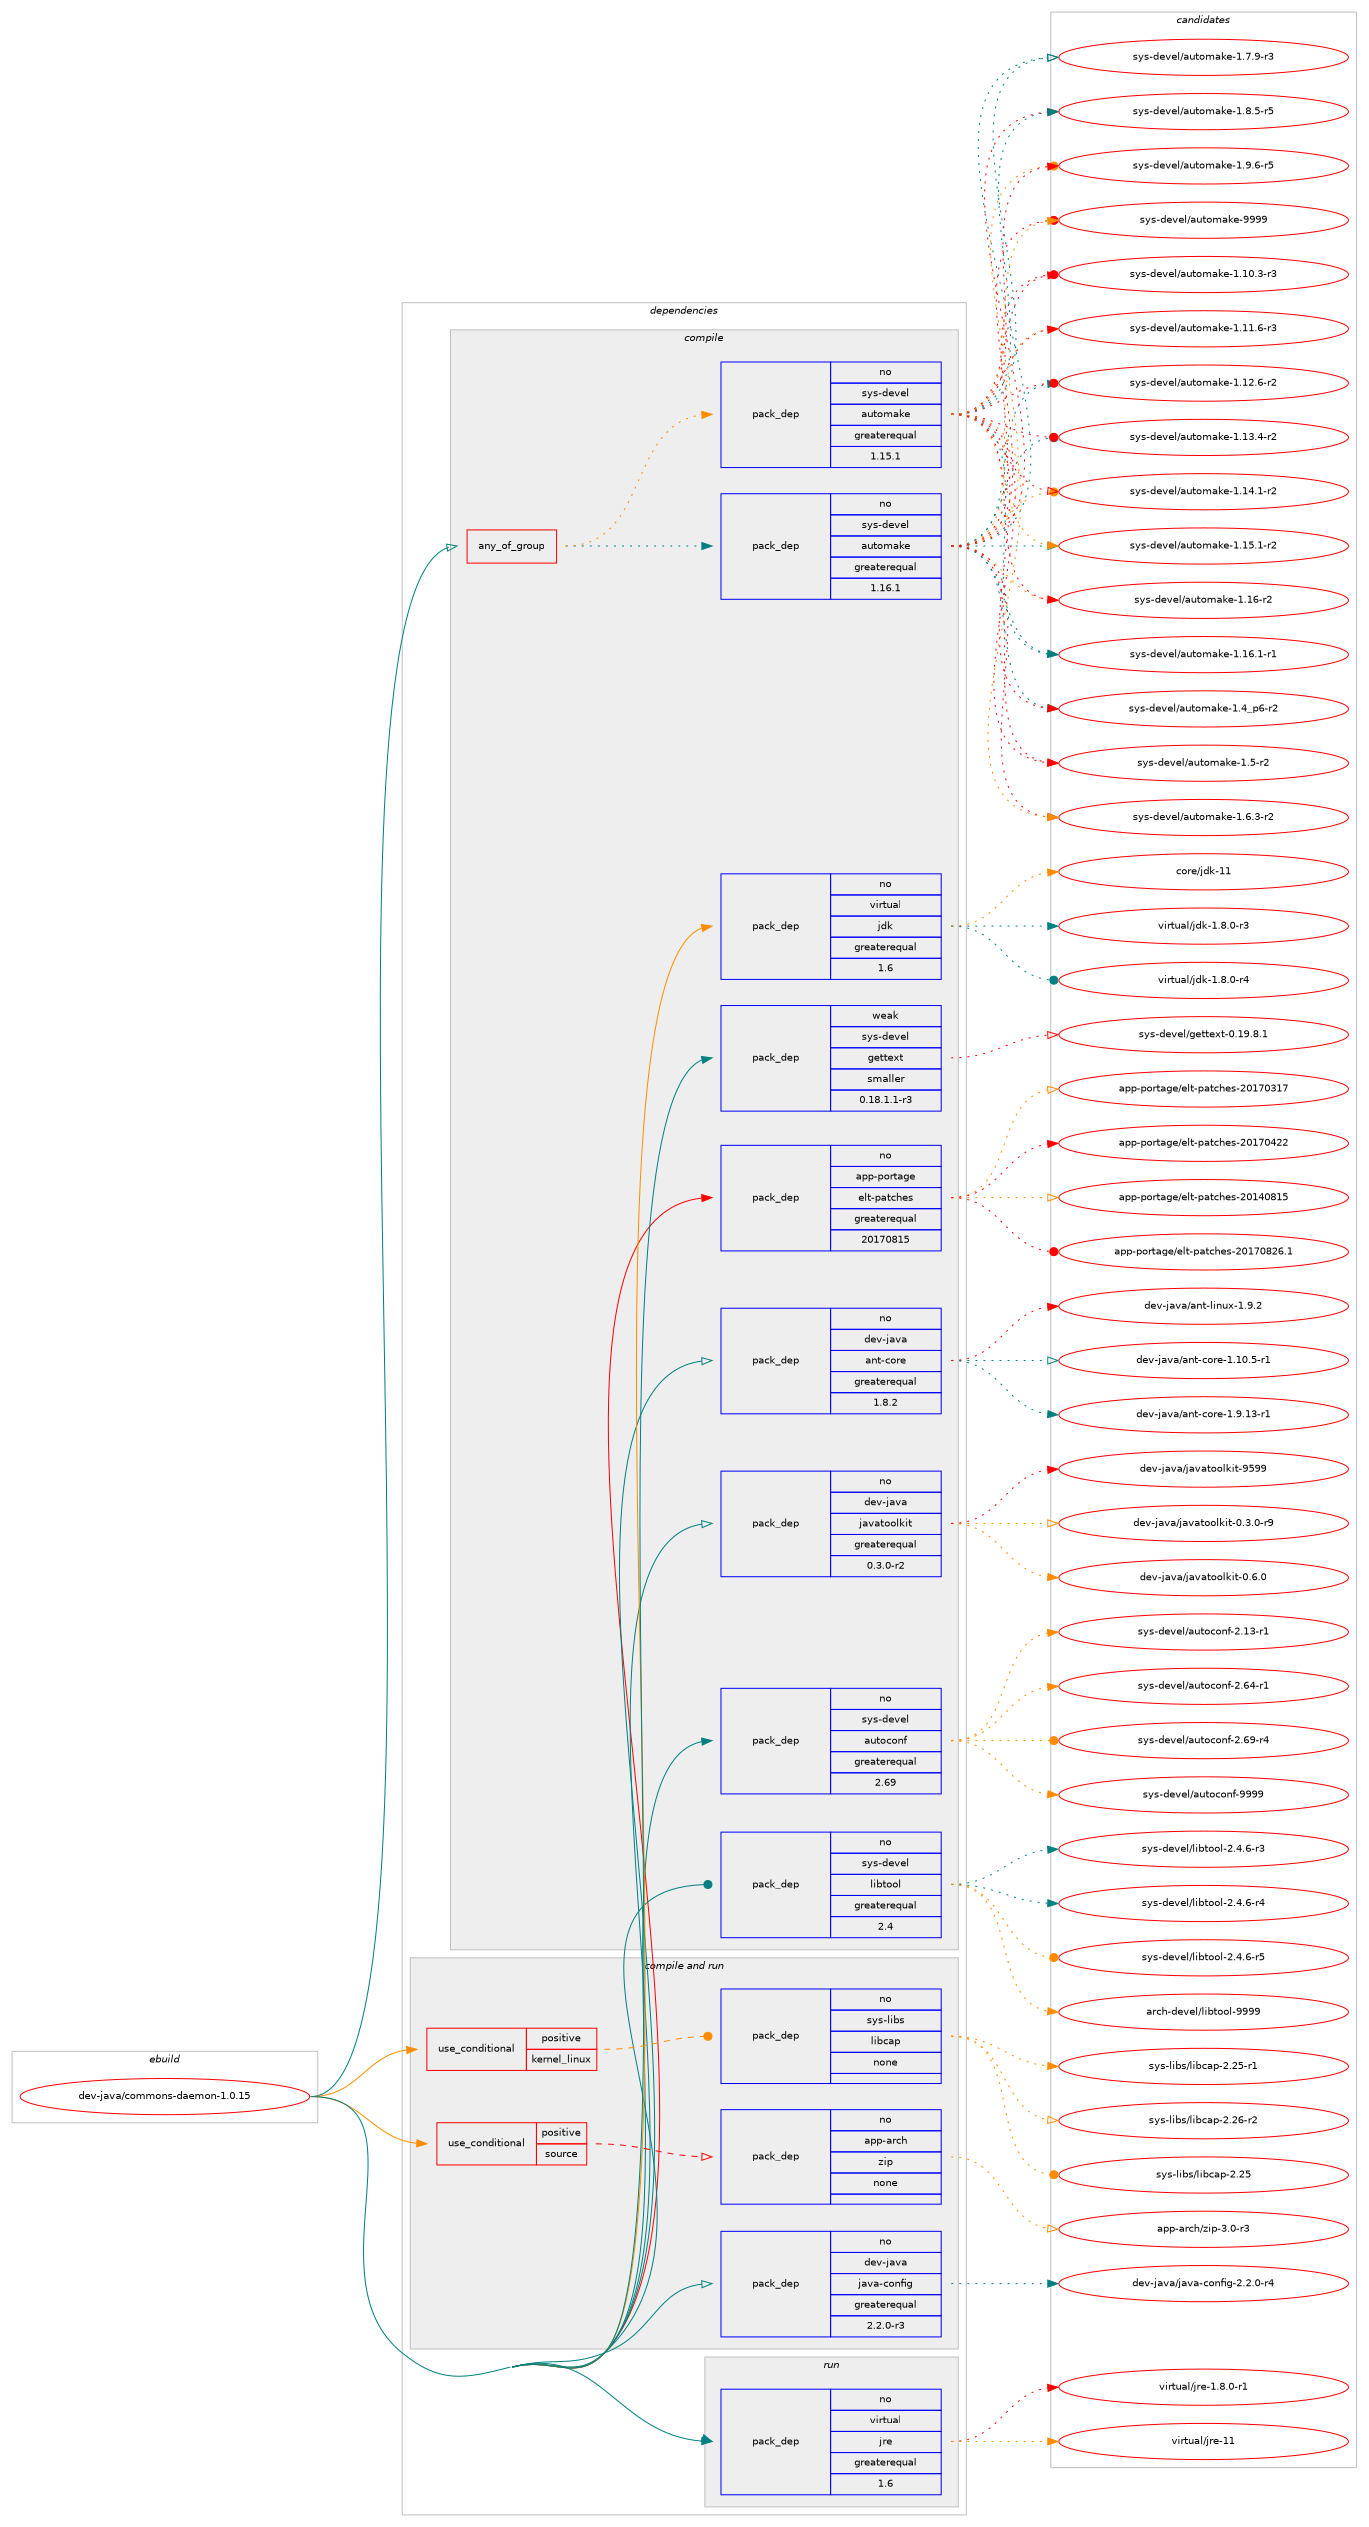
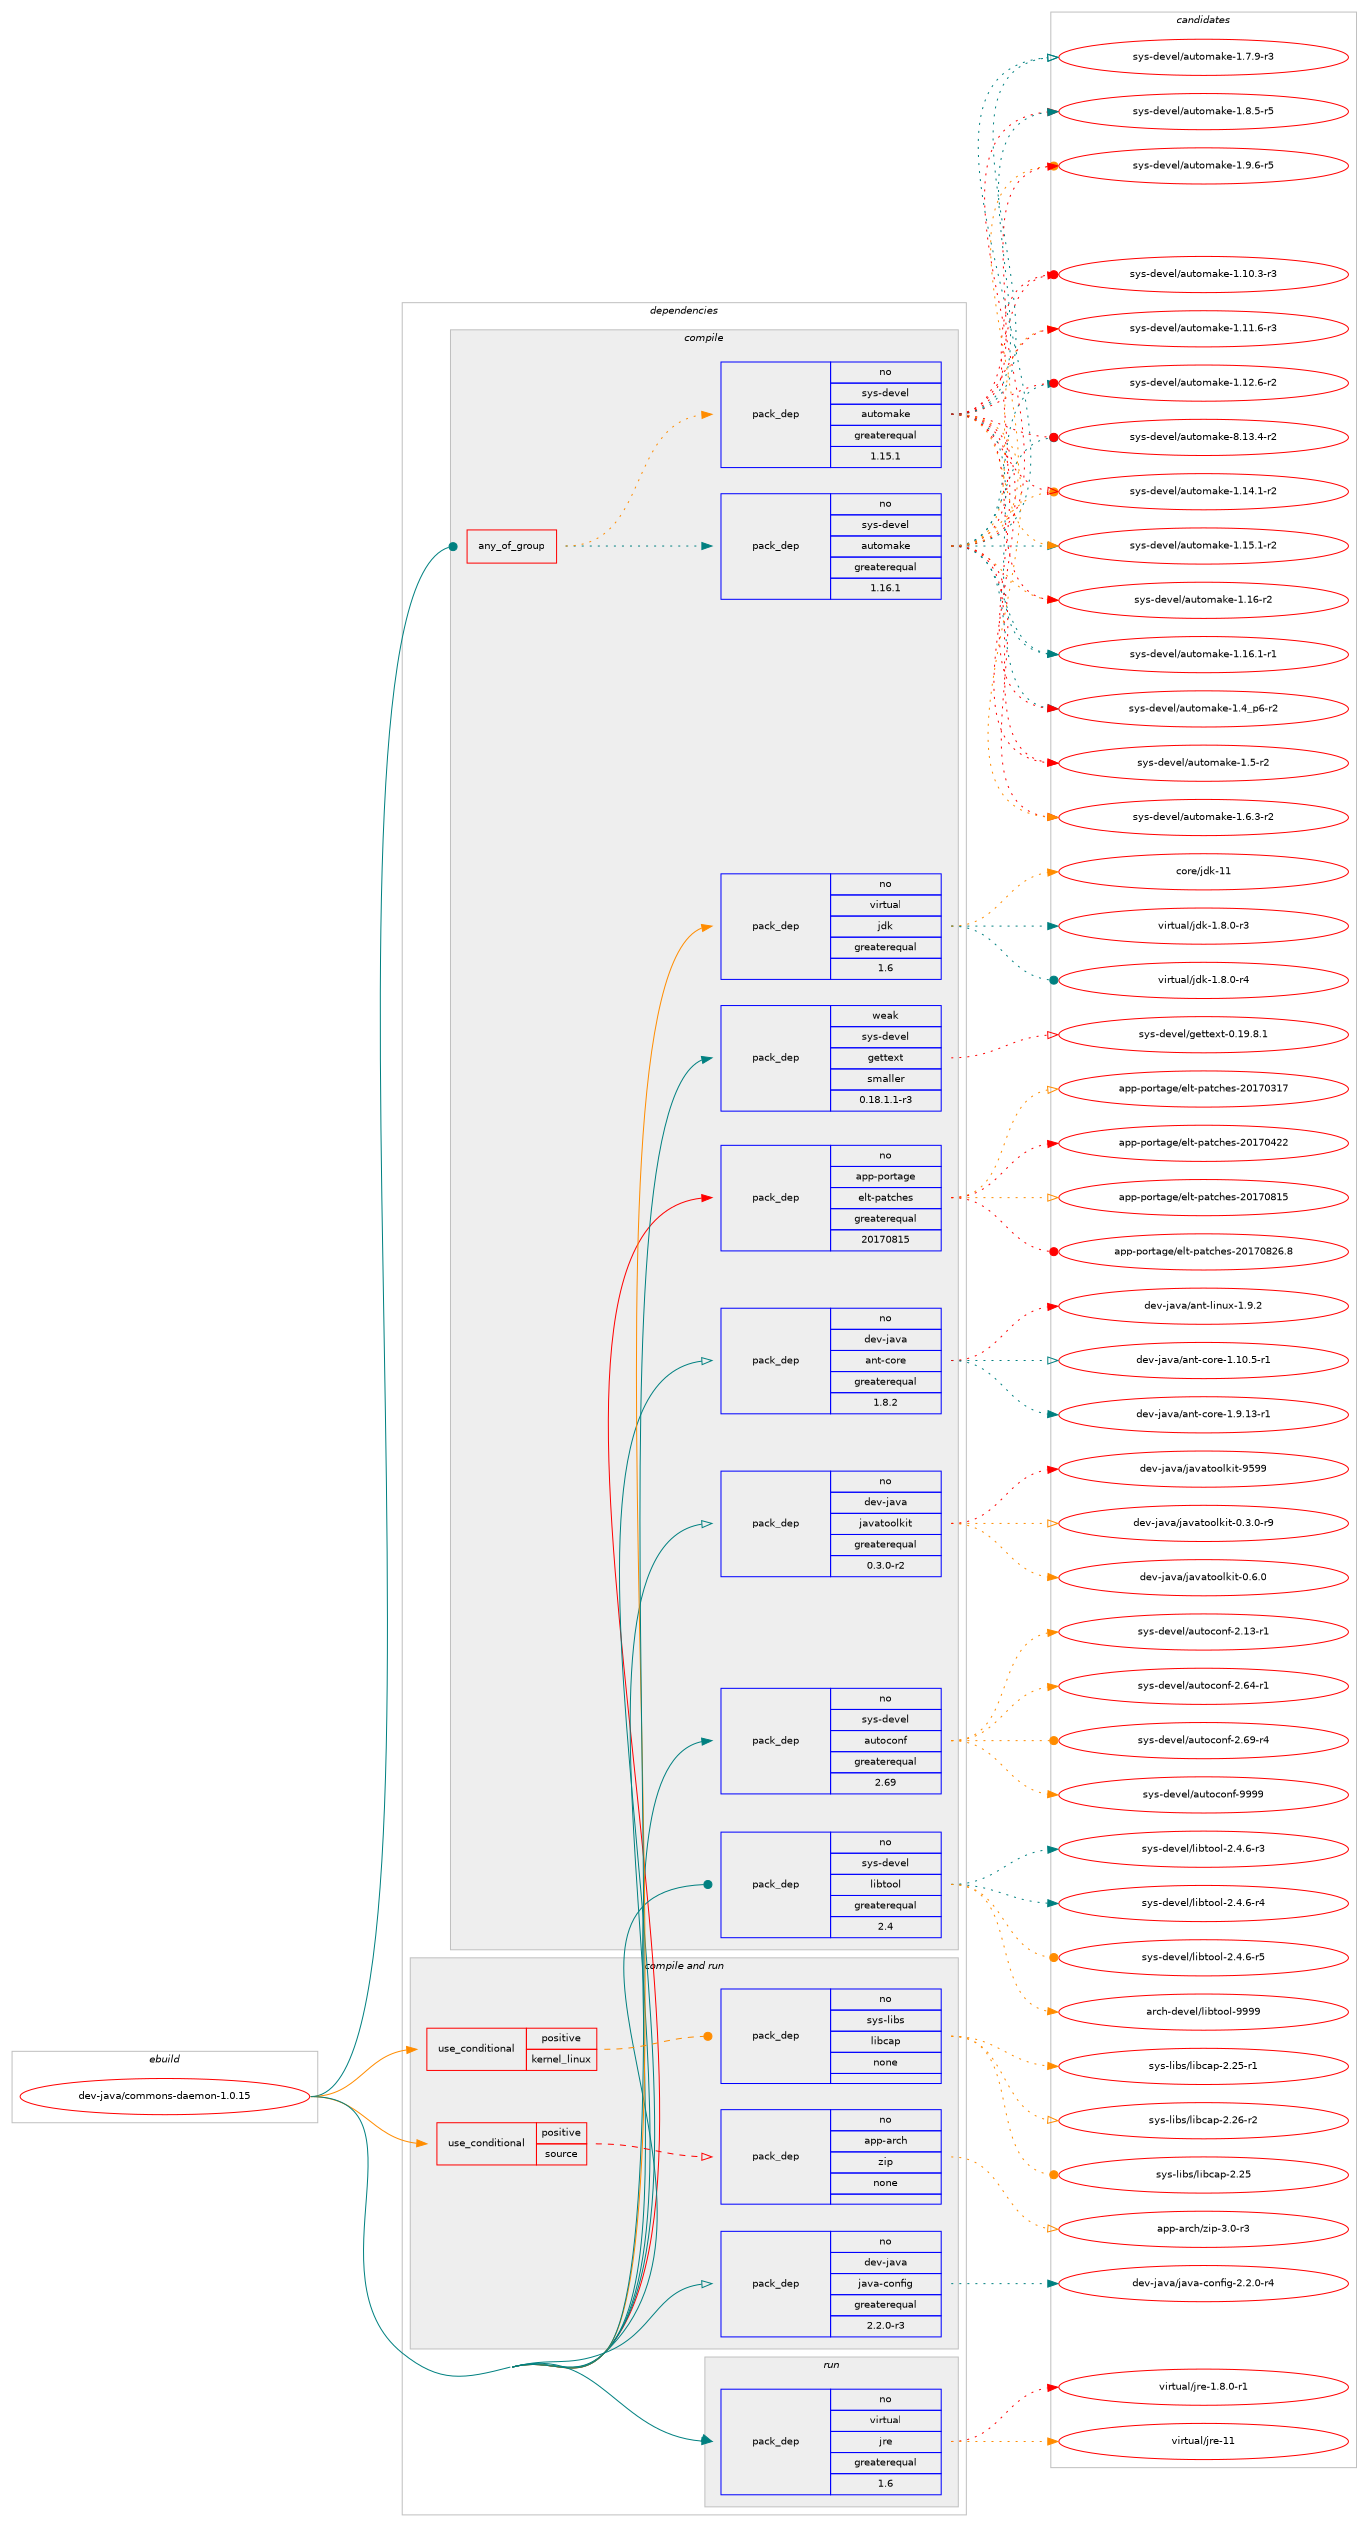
node "sys-devel/automake-9999": removed
node "sys-devel/automake-1.13.4-r2": label "sys-devel/automake-1.13.4-r2" -> "sys-devel/automake-8.13.4-r2"
node "app-portage/elt-patches-20140815": label "app-portage/elt-patches-20140815" -> "app-portage/elt-patches-20170815"
node "app-portage/elt-patches-20170826.1": label "app-portage/elt-patches-20170826.1" -> "app-portage/elt-patches-20170826.8"
edge "dev-java/commons-daemon-1.0.15" -> "any_of_group": arrowhead onormal -> dot
